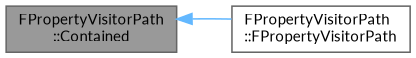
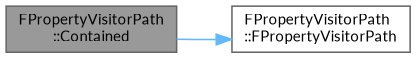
edge "FPropertyVisitorPath ::FPropertyVisitorPath" -> "FPropertyVisitorPath ::Contained": reversed
